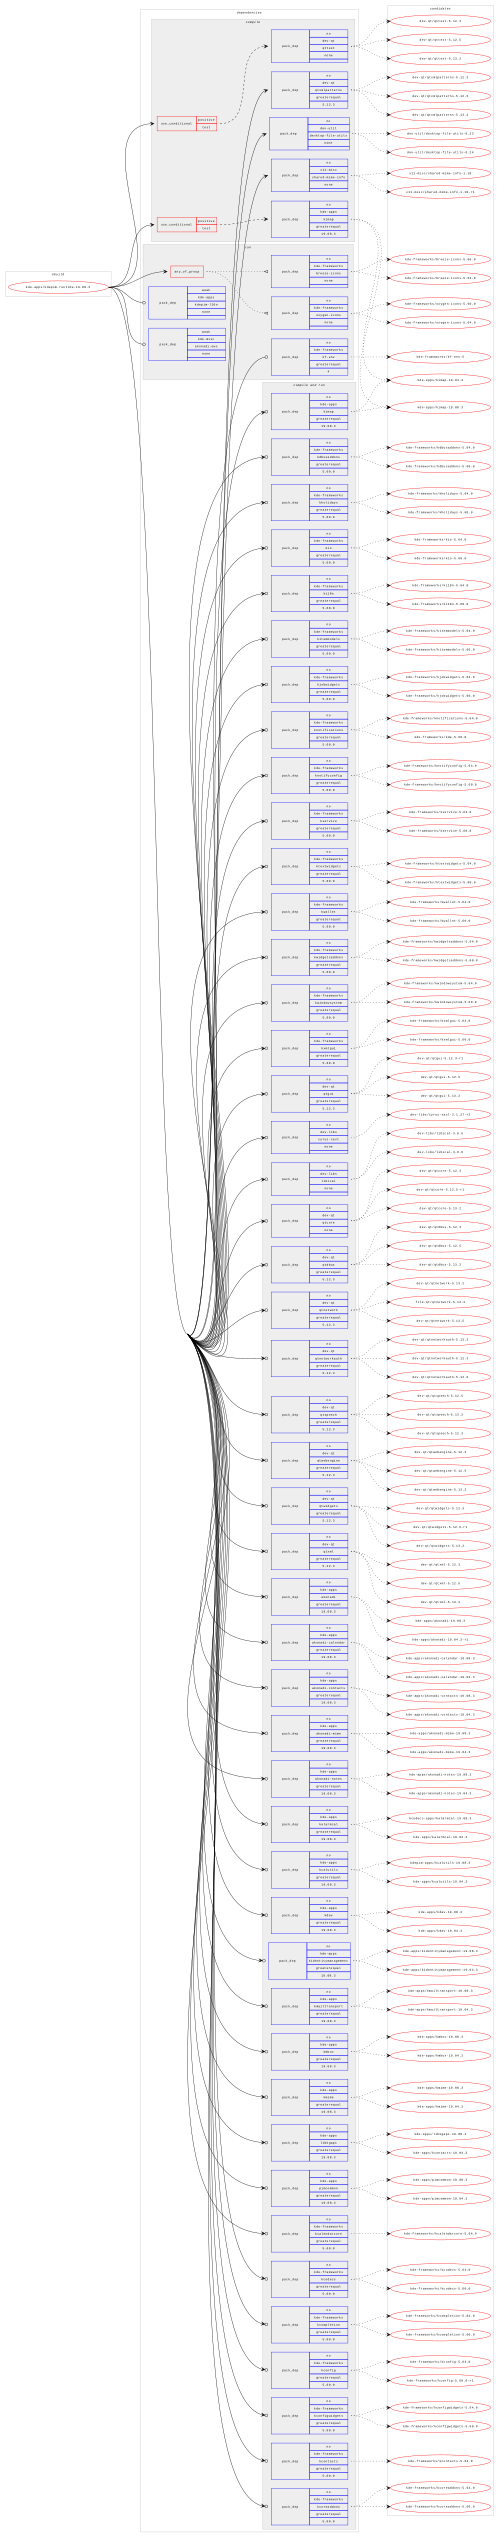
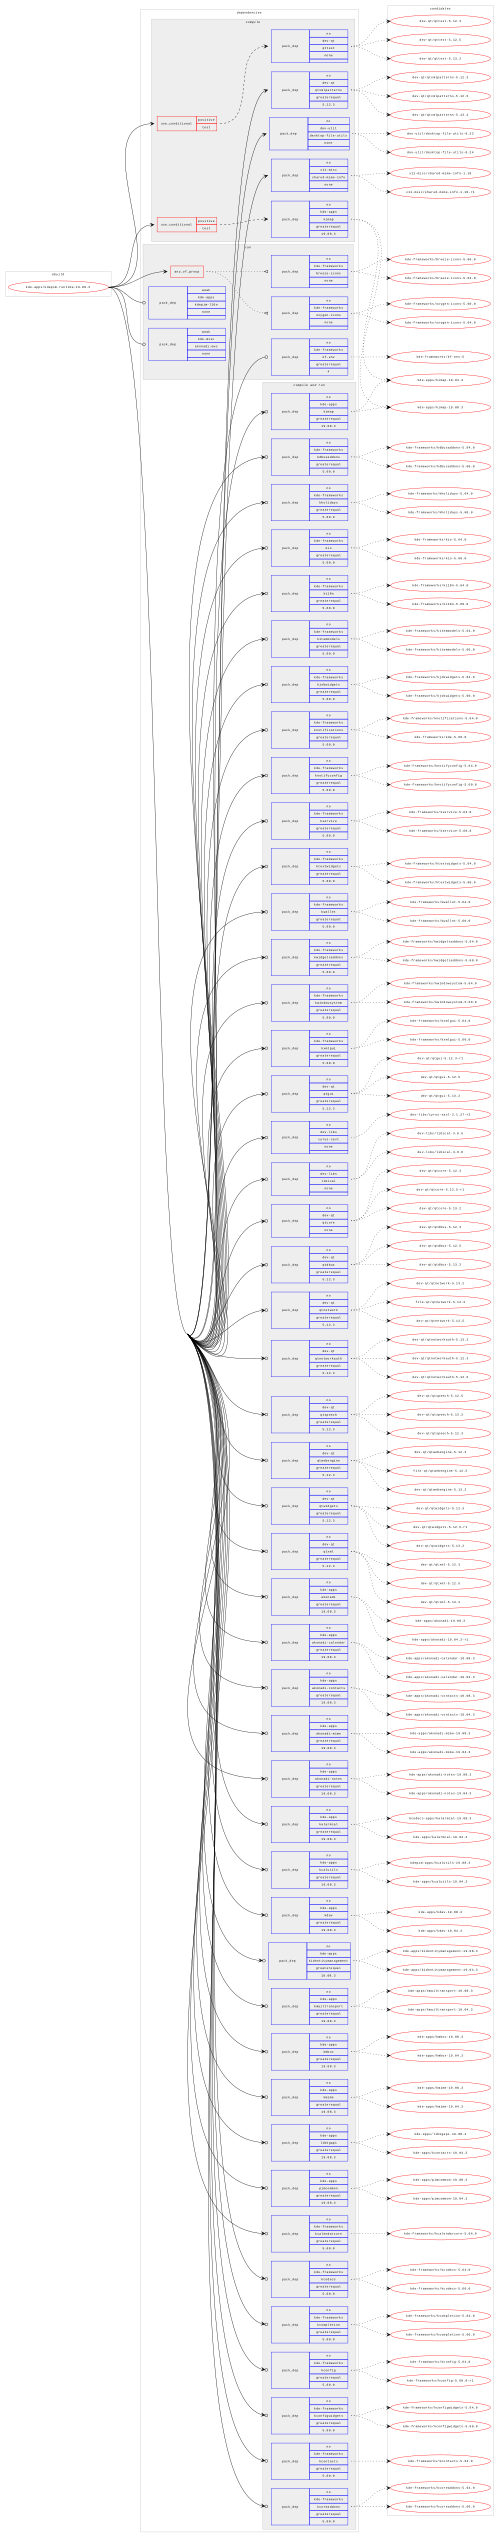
node "dev-qt/qtwebengine-5.12.5": label "dev-qt/qtwebengine-5.12.5" -> "file-qt/qtwebengine-5.12.5"
